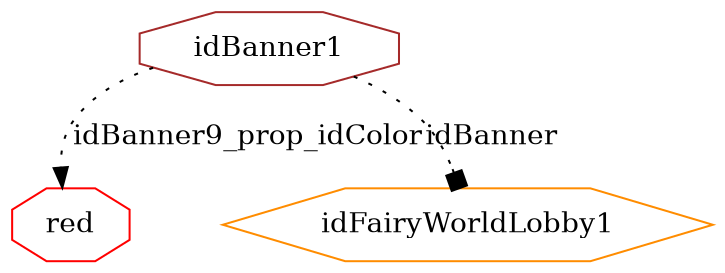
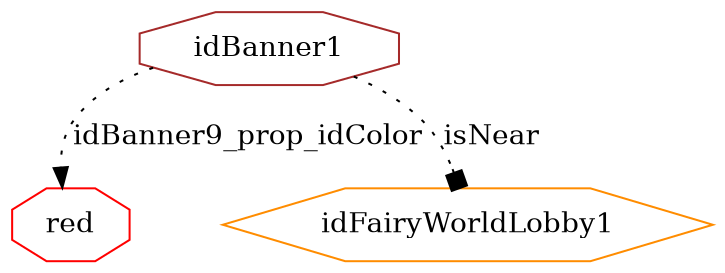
edge "idBanner1" -> "idFairyWorldLobby1": label "idBanner" -> "isNear"
